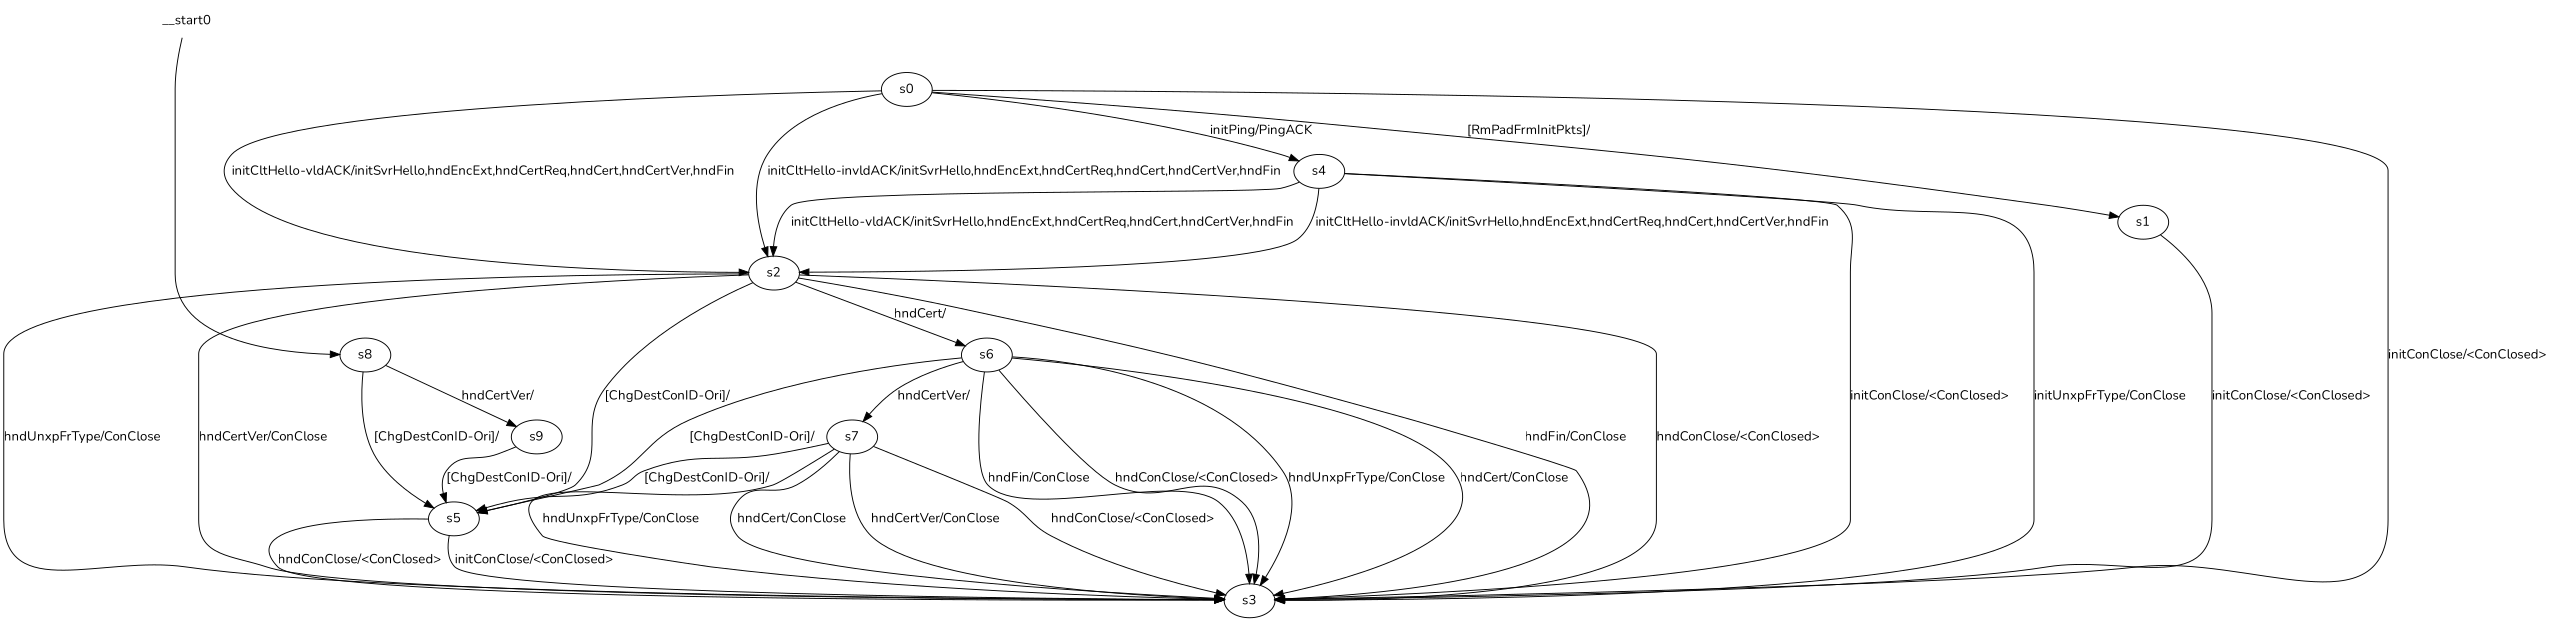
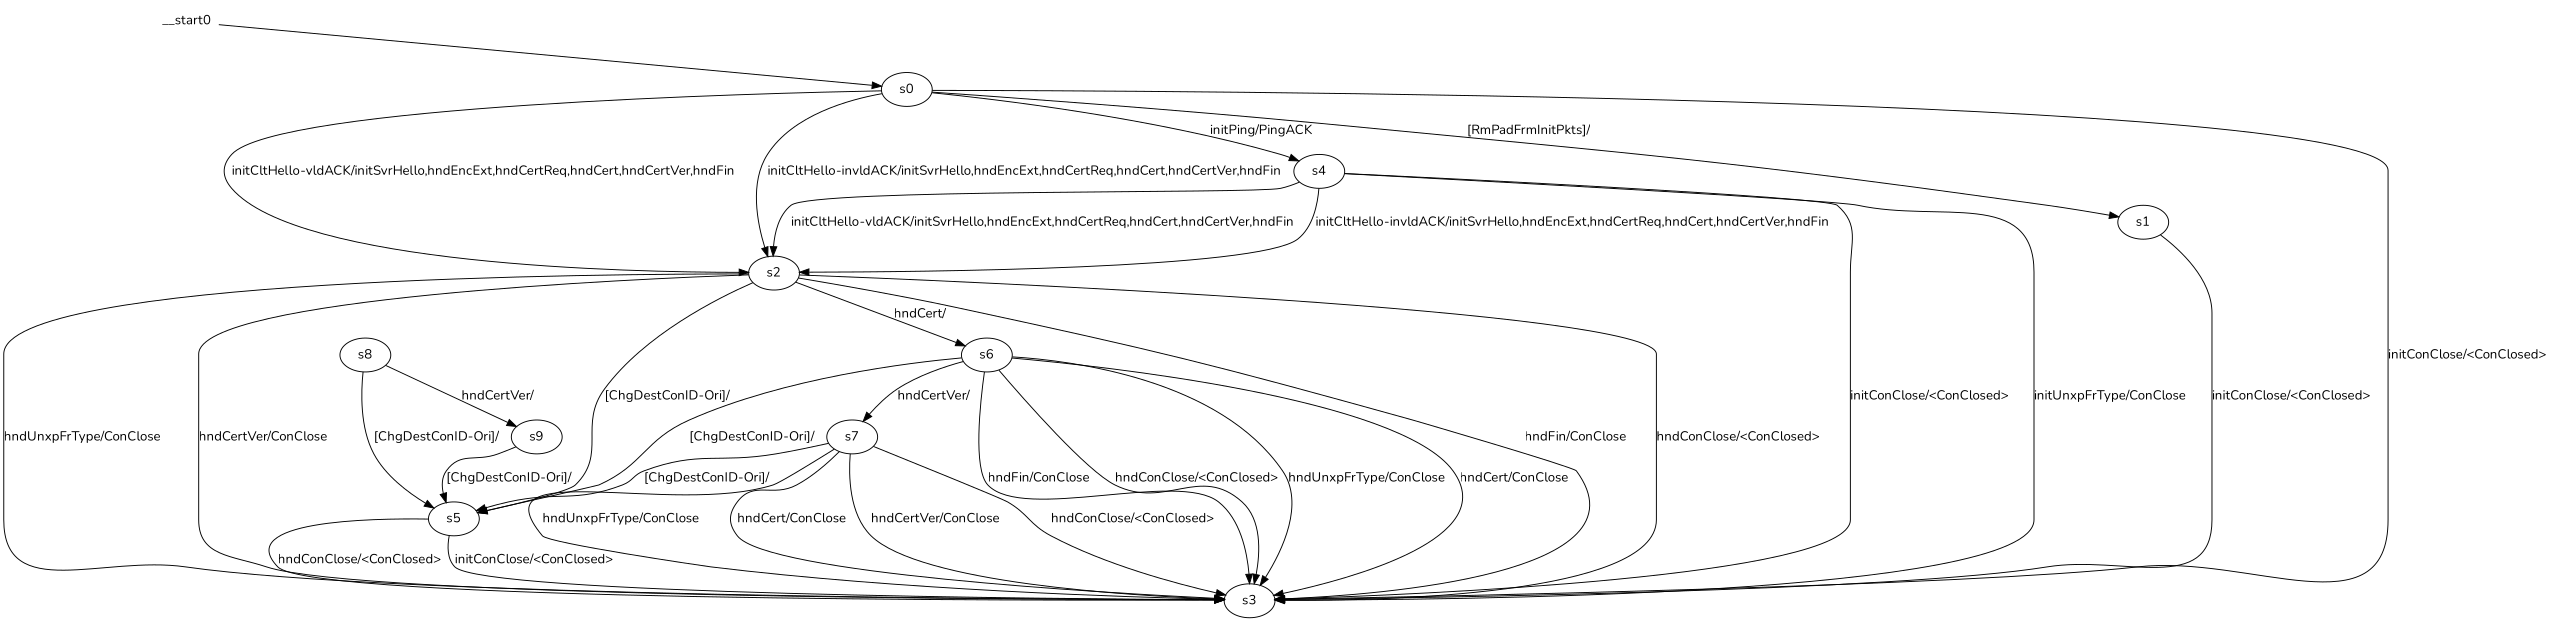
edge "__start0" -> "s8": now "__start0" -> "s0"
